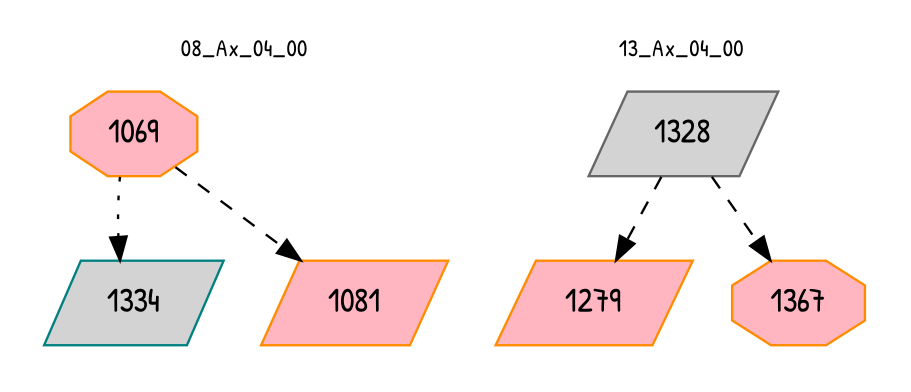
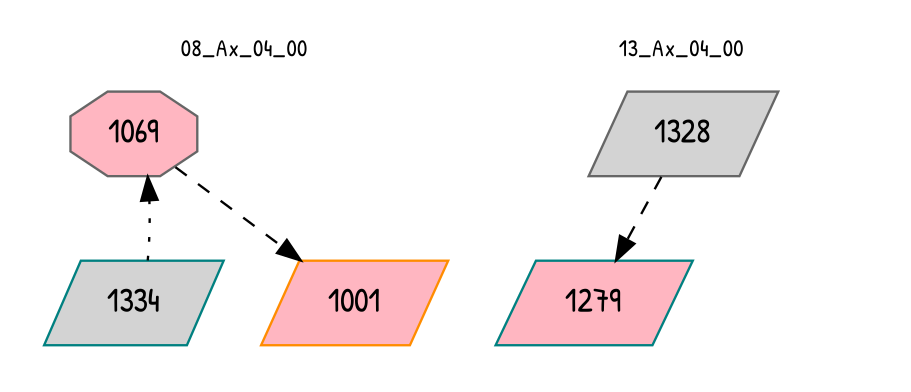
node "1069": color darkorange -> gray40
edge "1069" -> "1334": reversed
node "1081": label "1081" -> "1001"
node "1279": color darkorange -> teal
node "1367": removed
